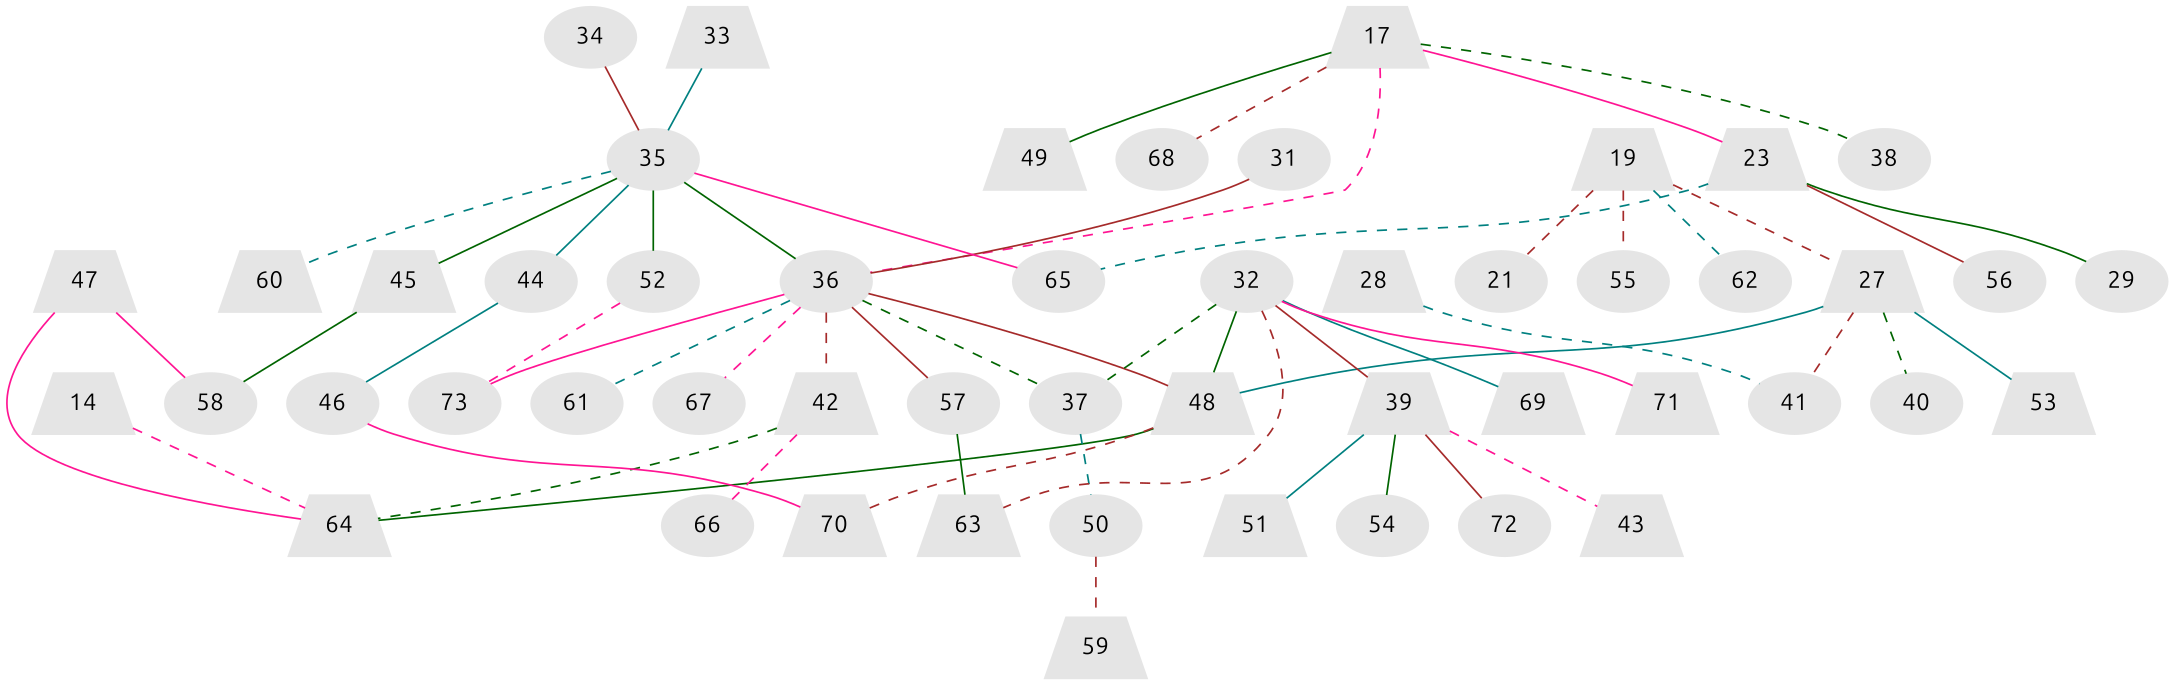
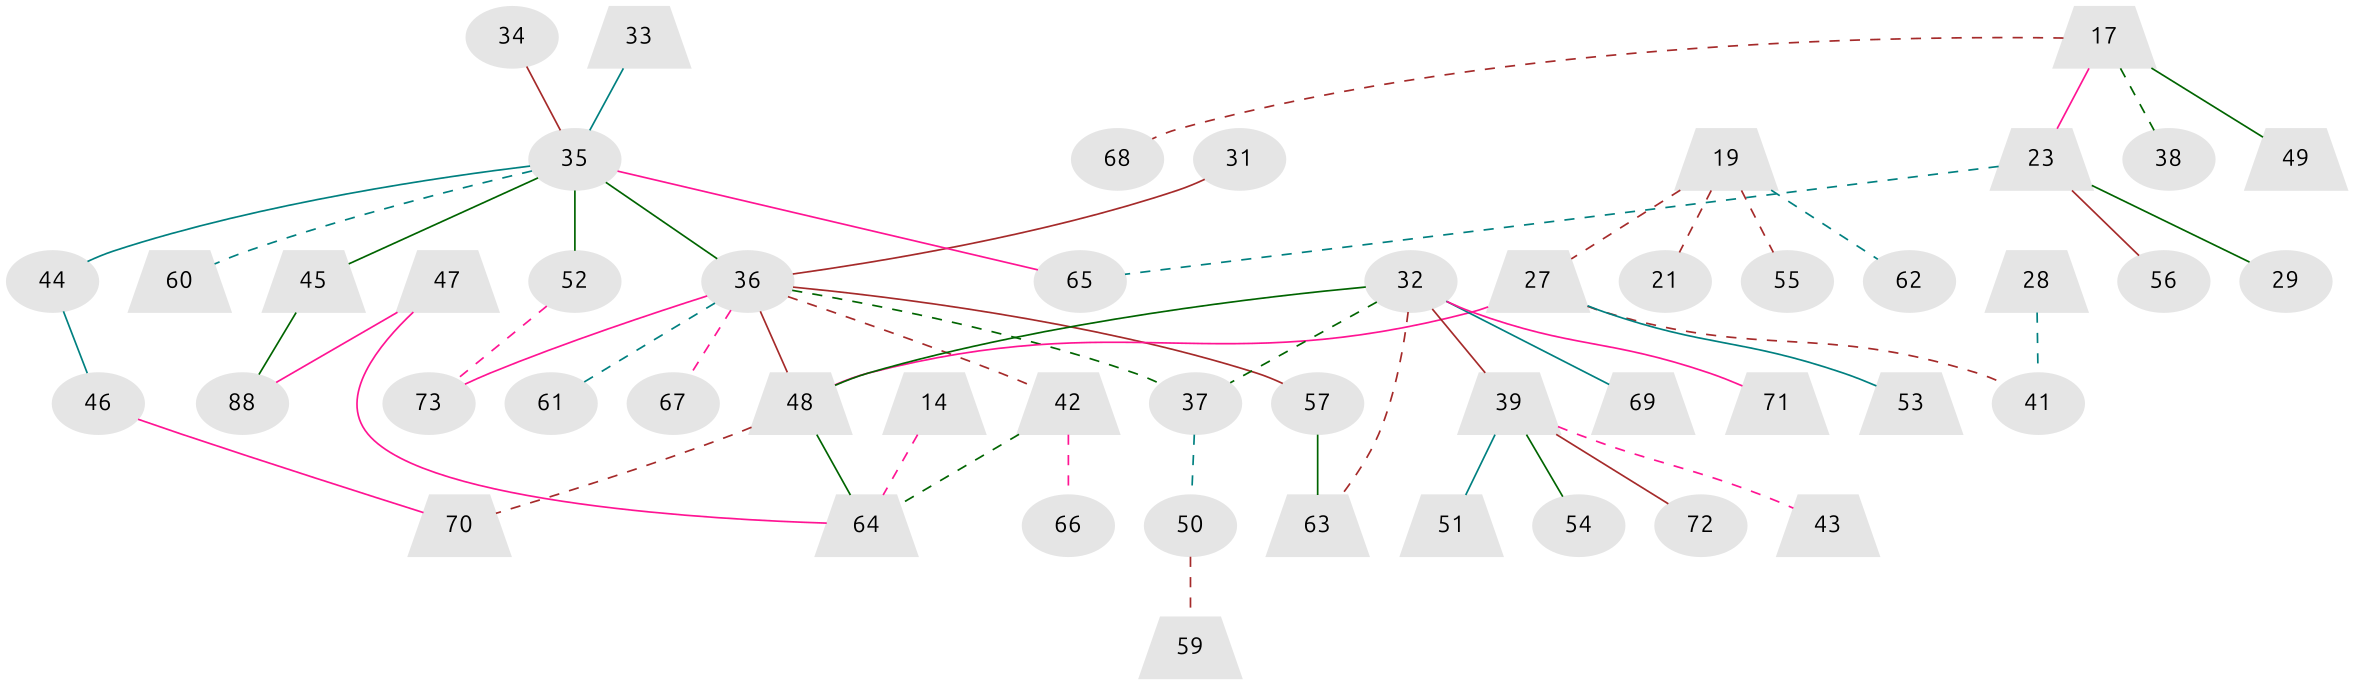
edge "17" -- "36": removed
edge "27" -- "48": color teal -> deeppink
node "58": label "58" -> "88"
node "40": removed
